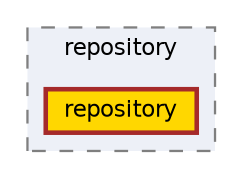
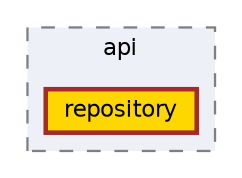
cluster "repository": label "repository" -> "api"
